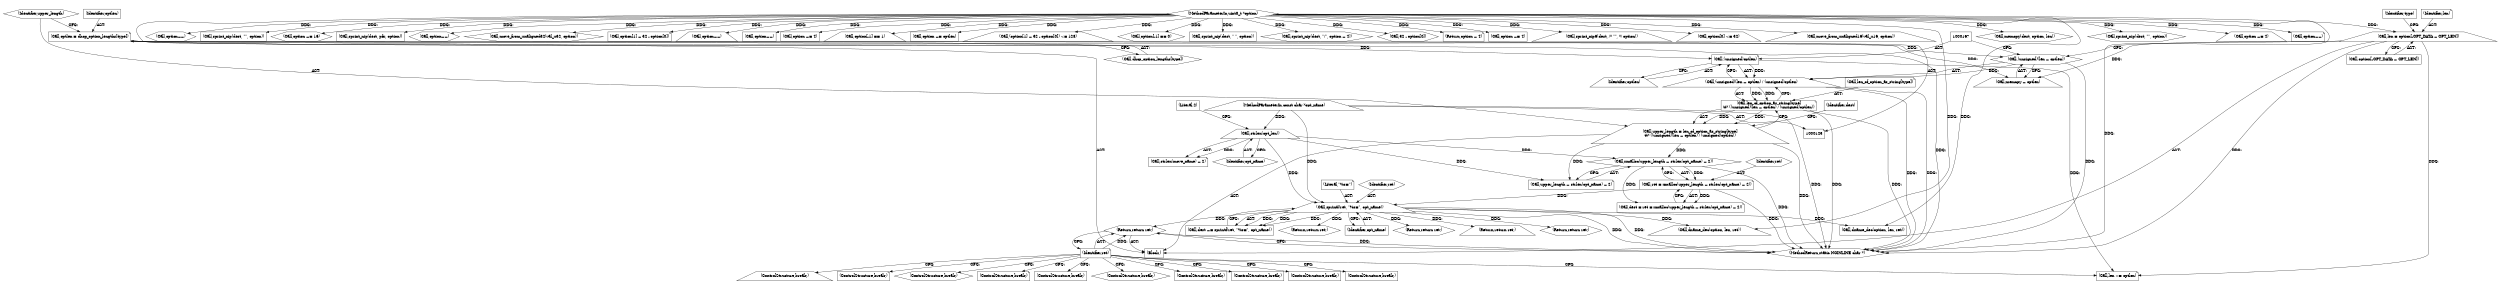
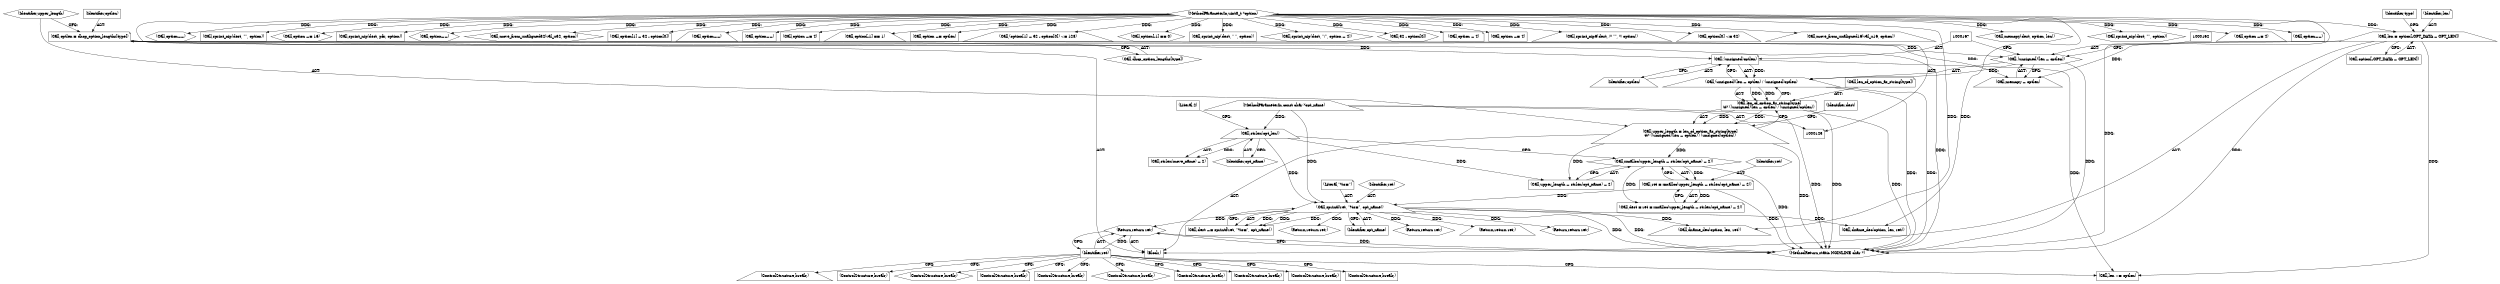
node "(Return,option + 4)": label "(Return,option + 4)" -> "(Call,option + 4)"
node "1000162": added
edge "(Call,strlen(opt_len))" -> "(Call,xmalloc(upper_length + strlen(opt_name) + 2))": label "DDG: " -> "CFG: "
